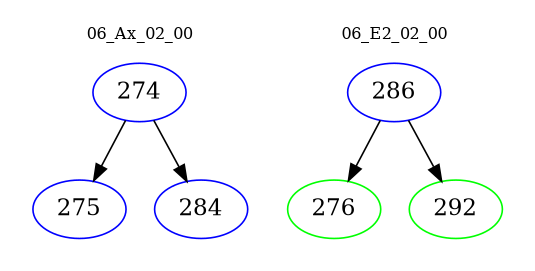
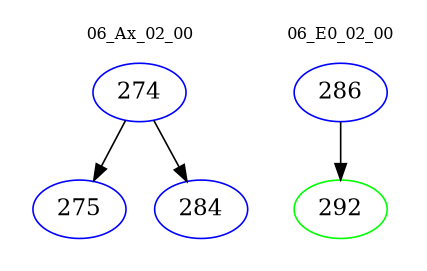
cluster "06_E2_02_00": label "06_E2_02_00" -> "06_E0_02_00"
node "276": removed
